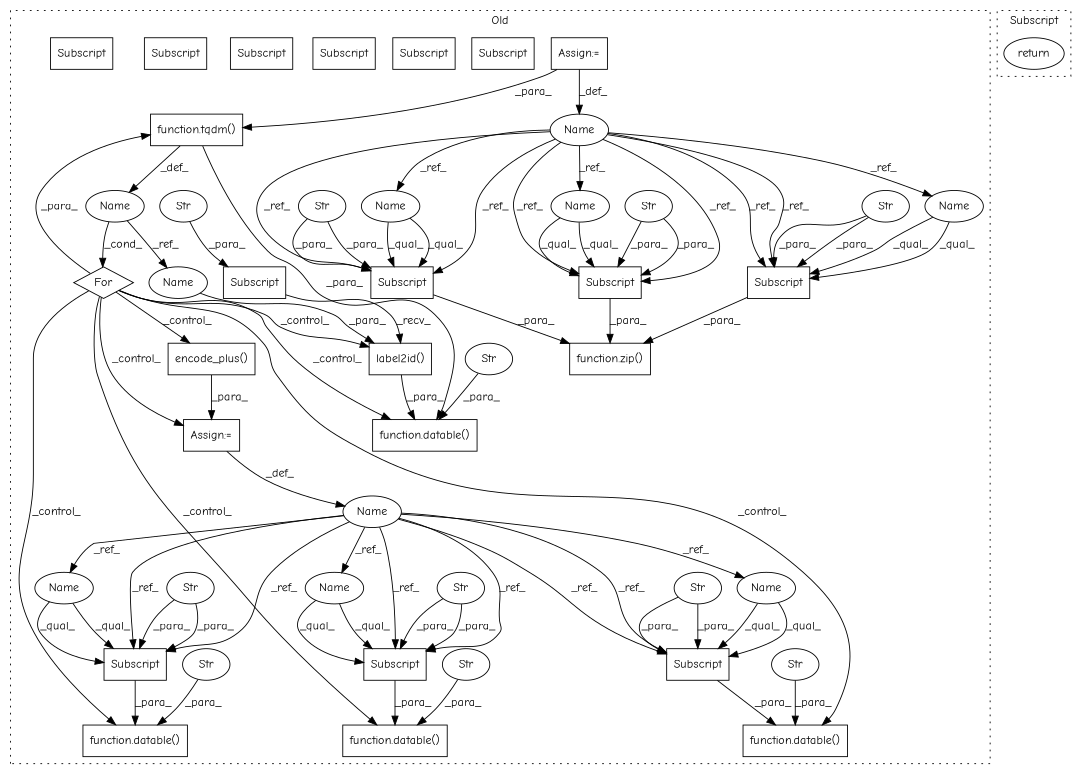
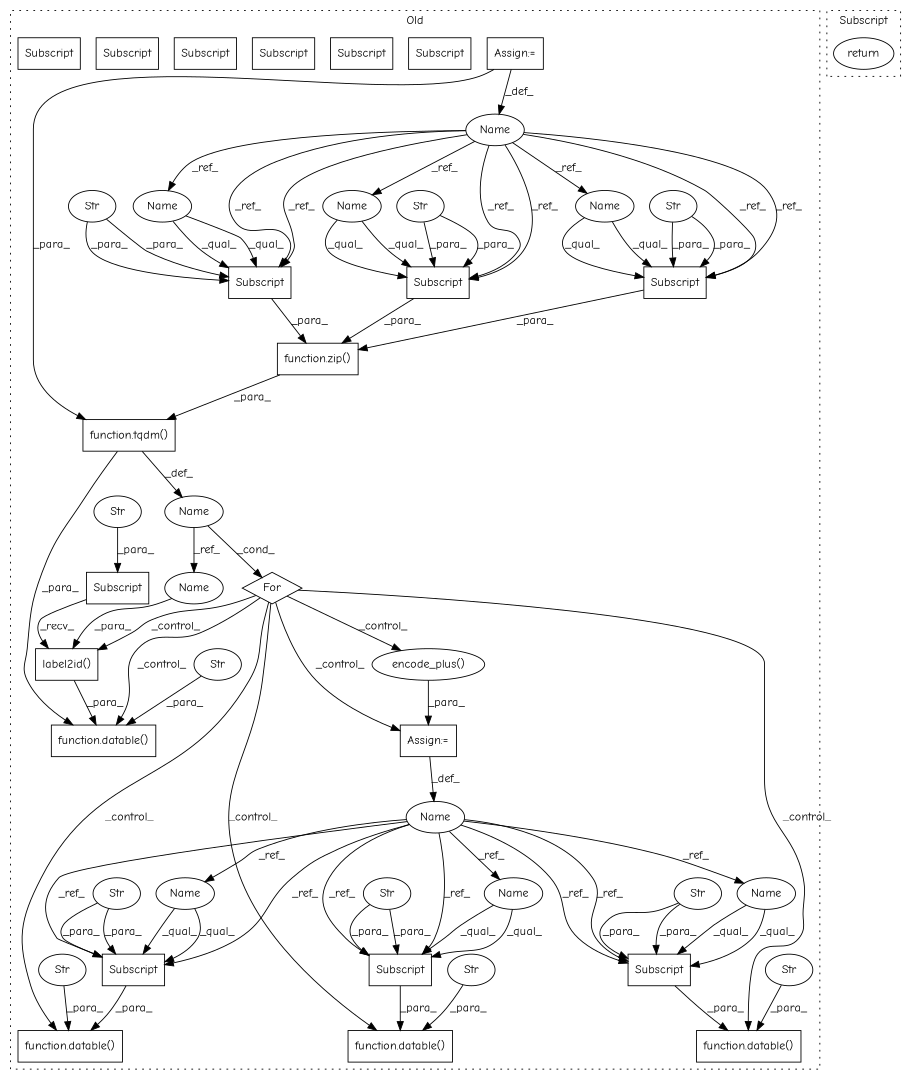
edge "For" -> "function.tqdm()": now "function.zip()" -> "function.tqdm()"
node "encode_plus()": shape box -> ellipse
